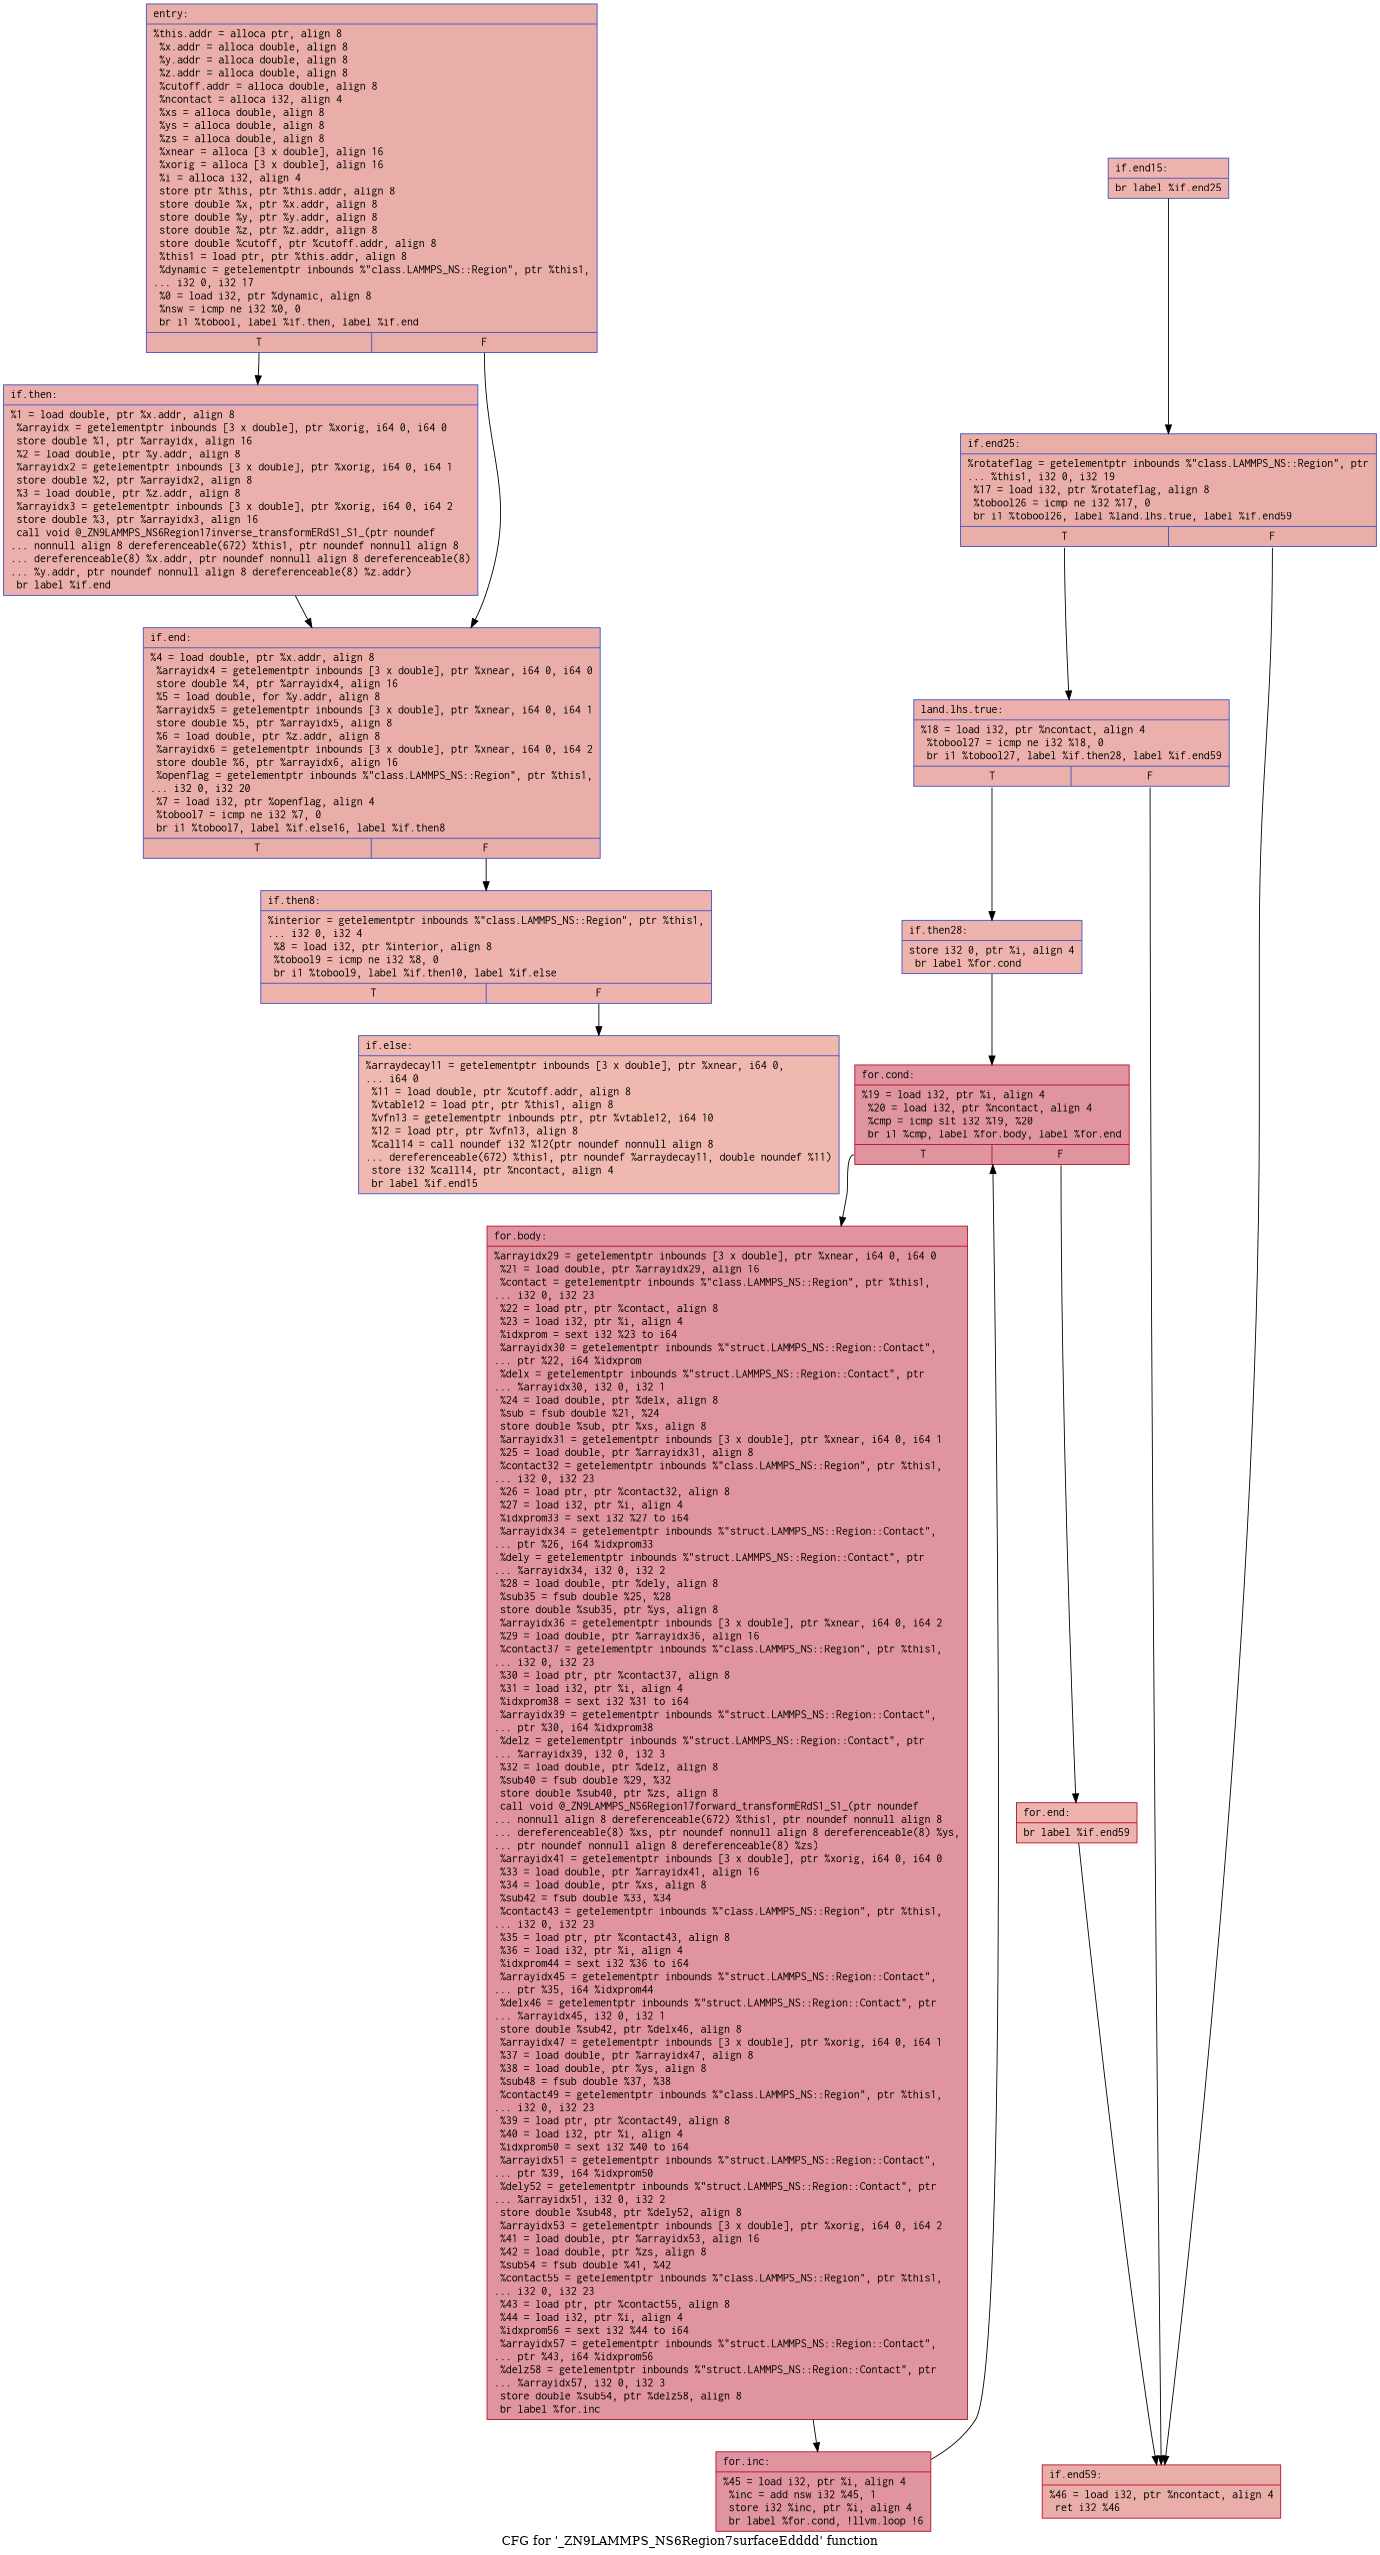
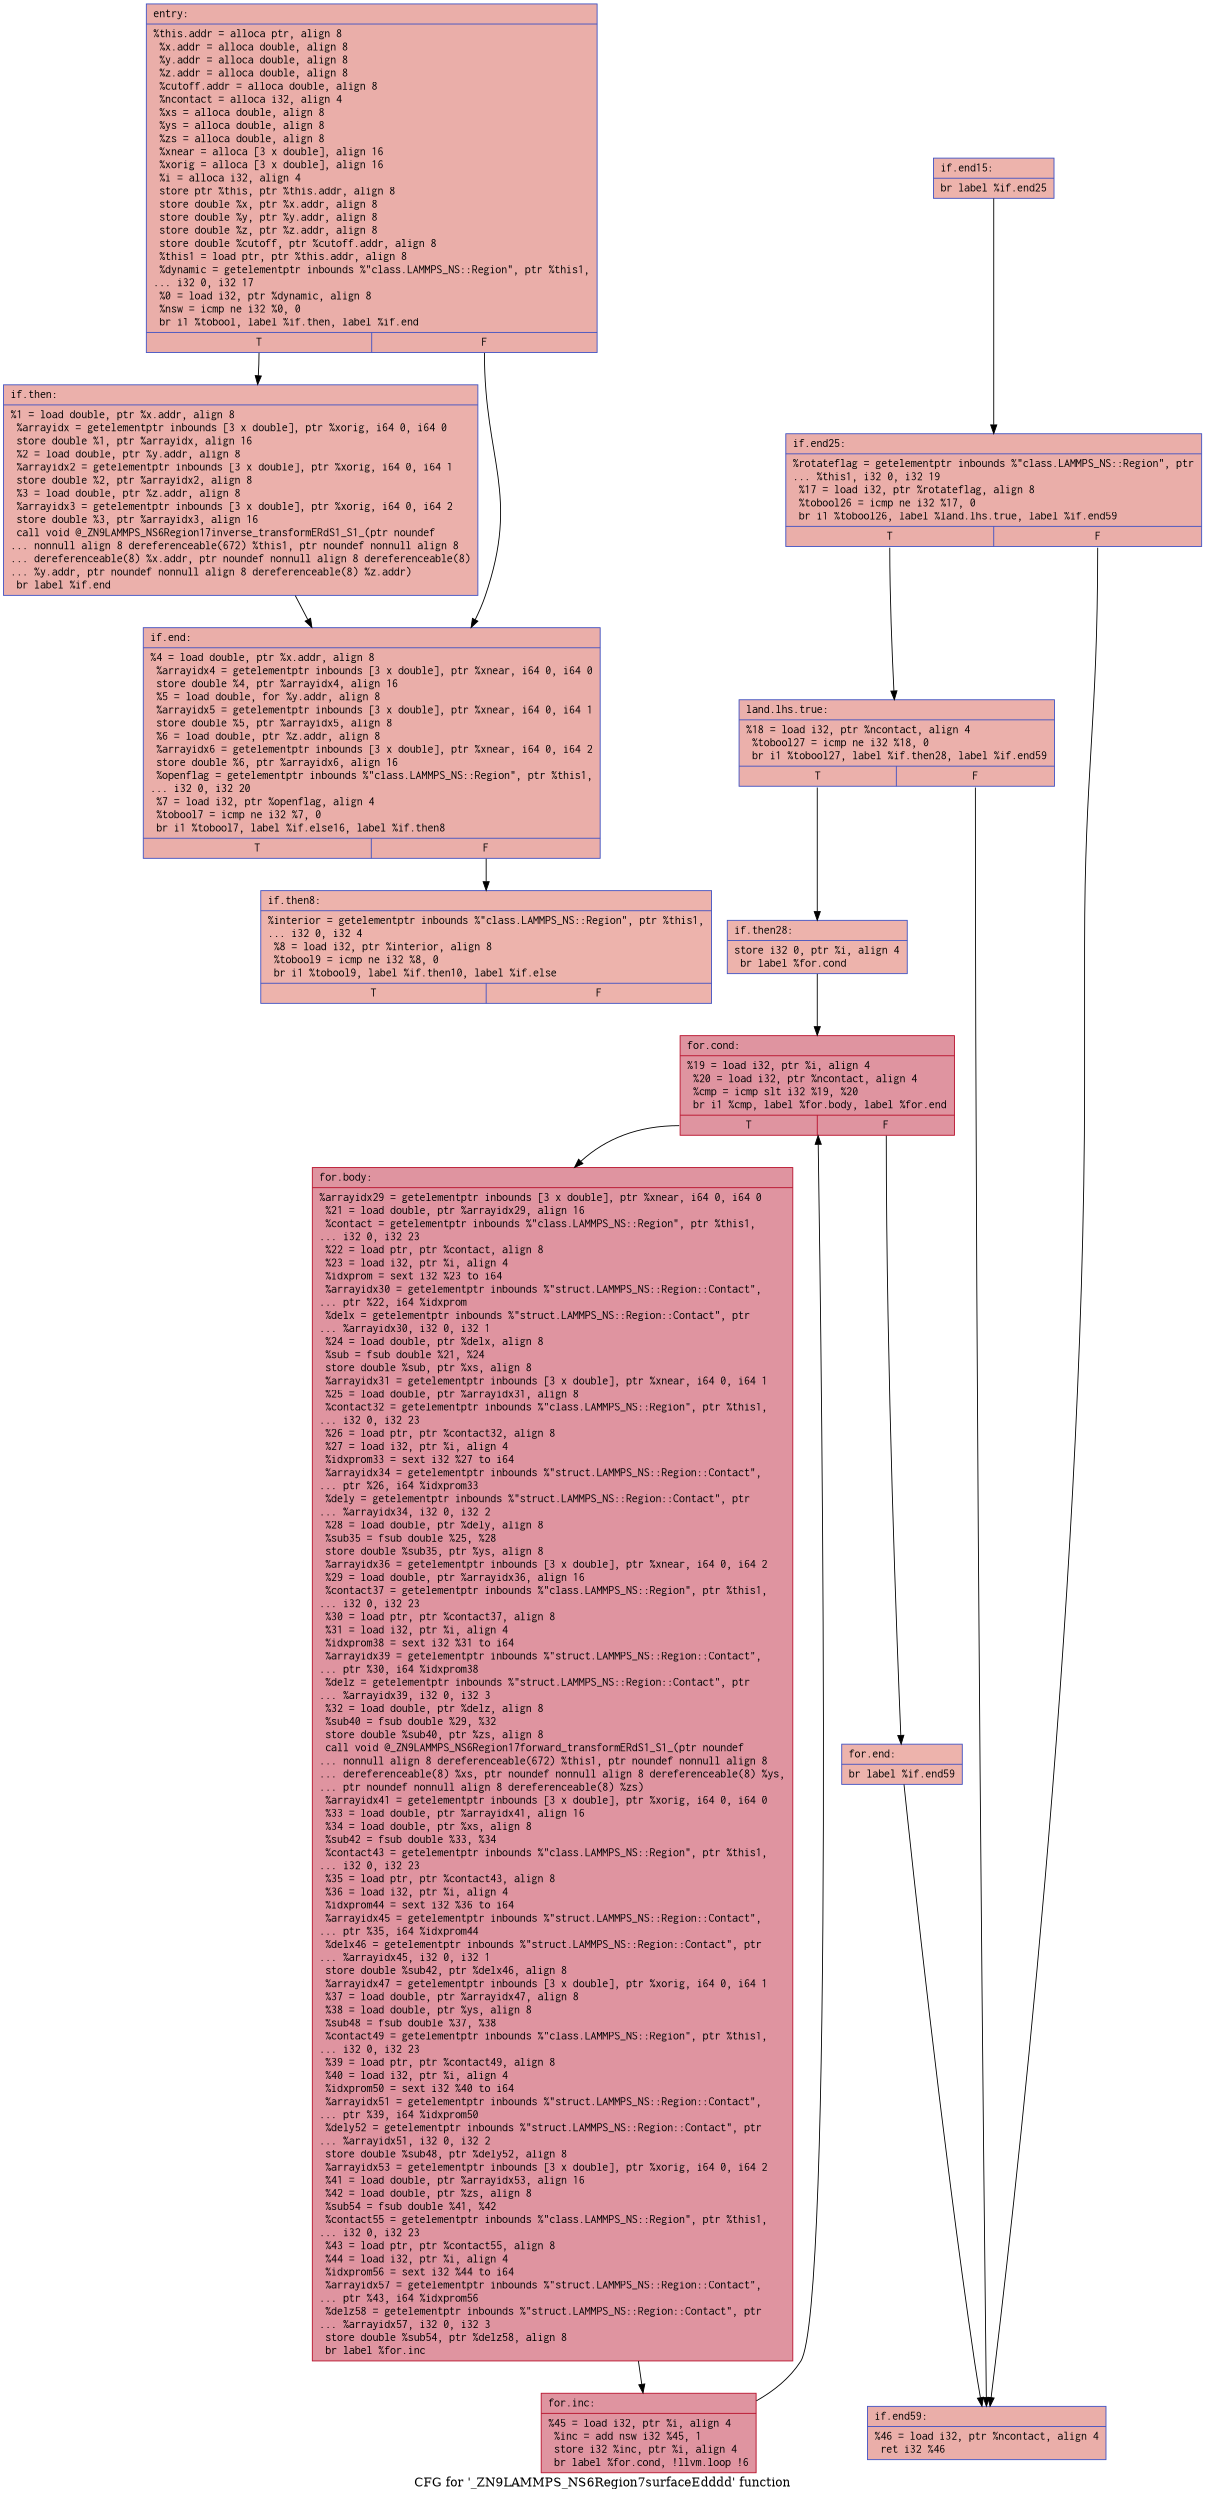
node "if.else:": removed
node "for.end:": color #b70d28ff -> #3d50c3ff
node "if.end59:": color #b70d28ff -> #3d50c3ff
